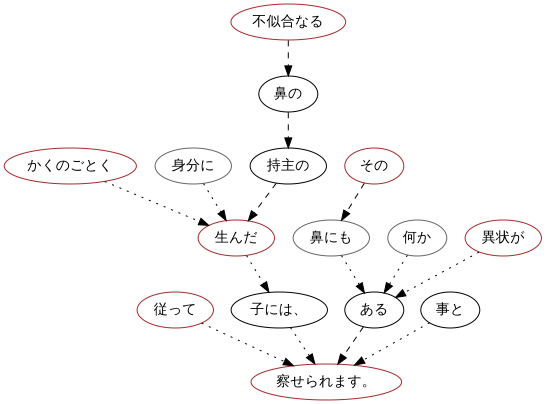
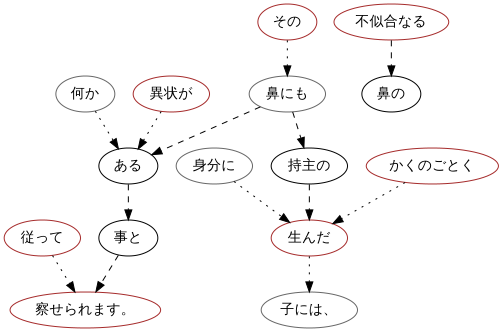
edge "鼻の" -> "持主の": now "鼻にも" -> "持主の"
edge "その" -> "鼻にも": style dashed -> dotted
edge "鼻にも" -> "ある": style dotted -> dashed
node "子には、": color black -> gray40
edge "ある" -> "察せられます。": now "ある" -> "事と"
edge "事と" -> "察せられます。": style dotted -> dashed
edge "子には、" -> "察せられます。": removed
